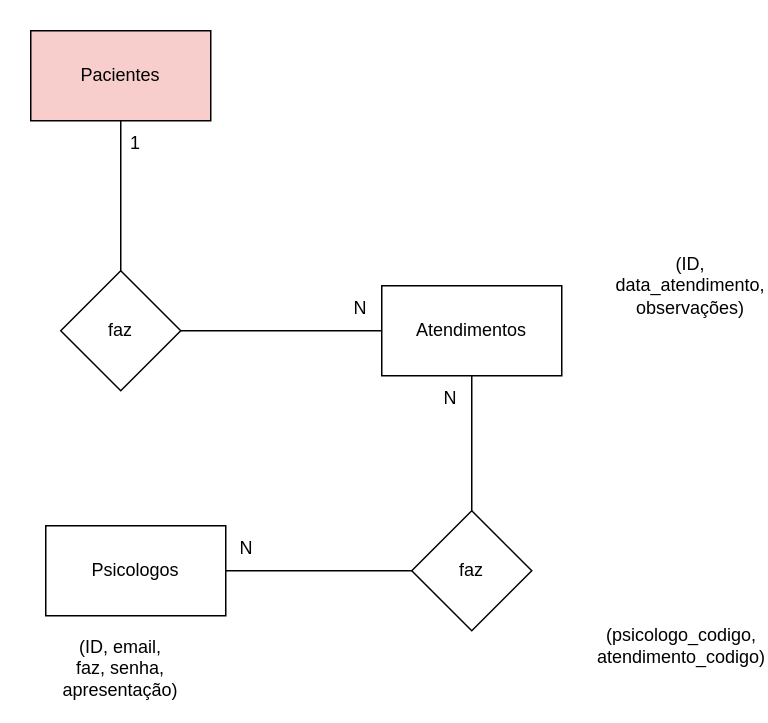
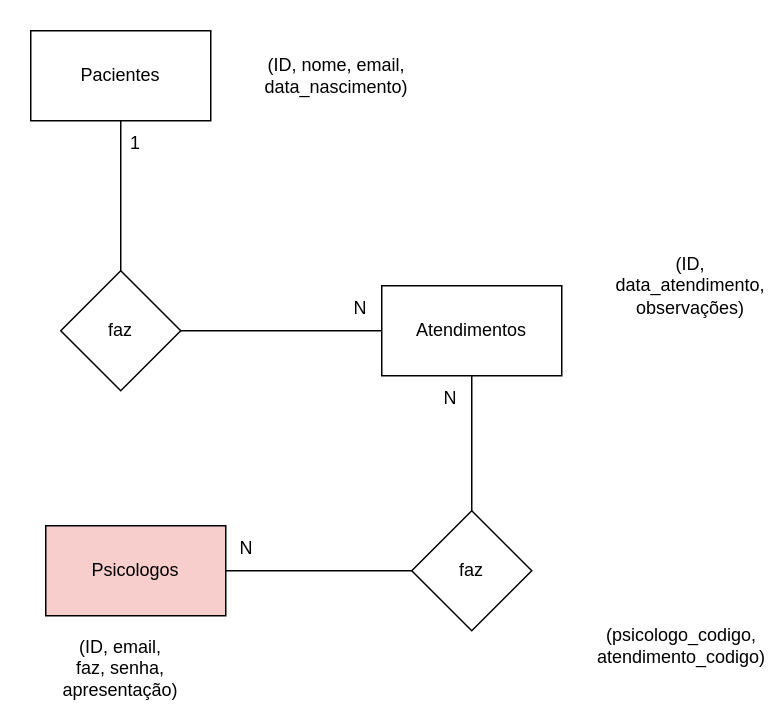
node "Pacientes": fillcolor #f8cecc -> #ffffff
node "(ID, nome, email, data_nascimento)": added
node "Psicologos": fillcolor #ffffff -> #f8cecc
